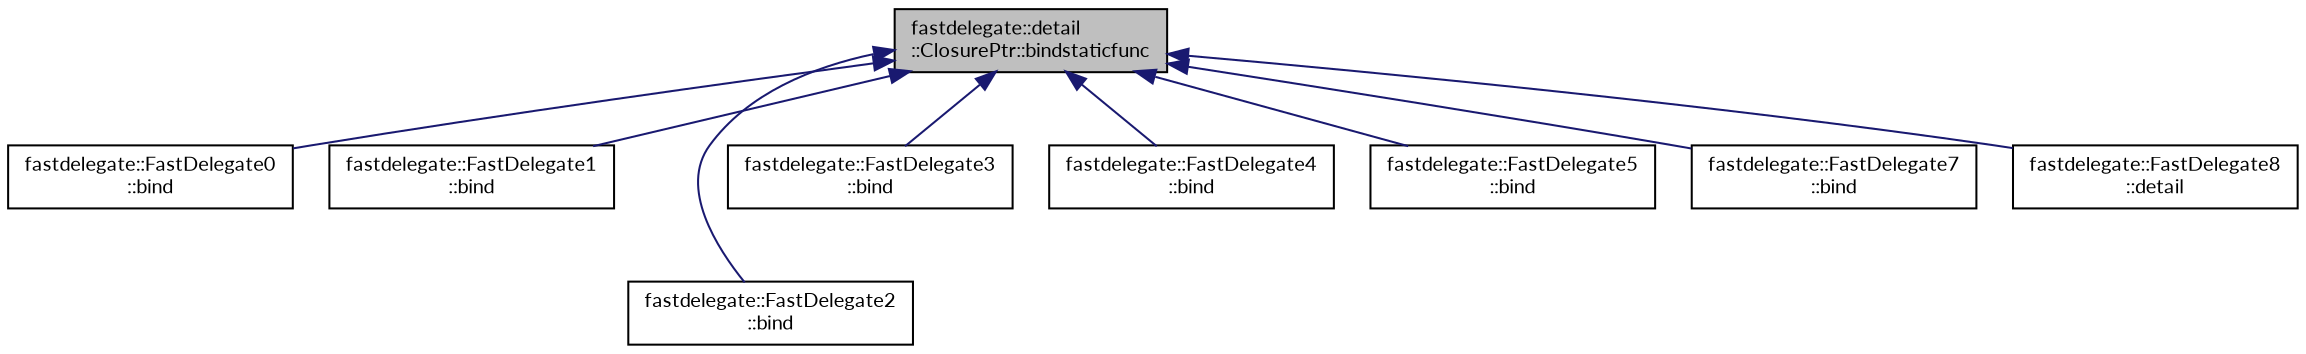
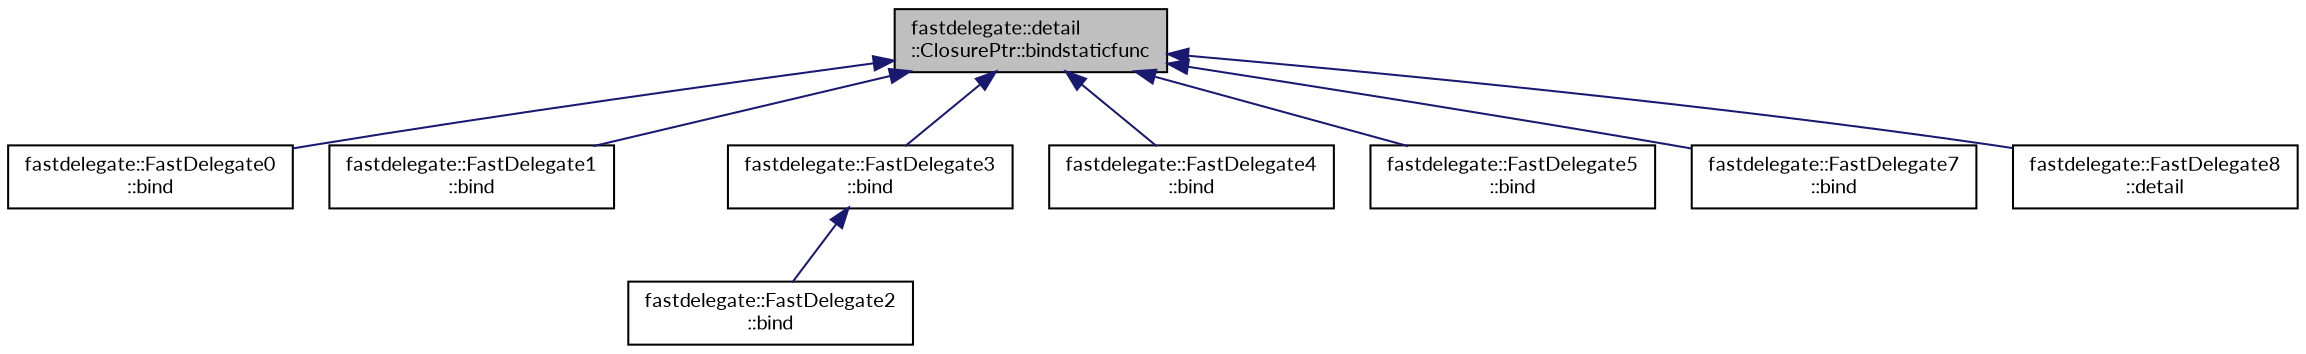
edge "fastdelegate::FastDelegate2 ::bind" -> "fastdelegate::detail ::ClosurePtr::bindstaticfunc": now "fastdelegate::FastDelegate2 ::bind" -> "fastdelegate::FastDelegate3 ::bind"
